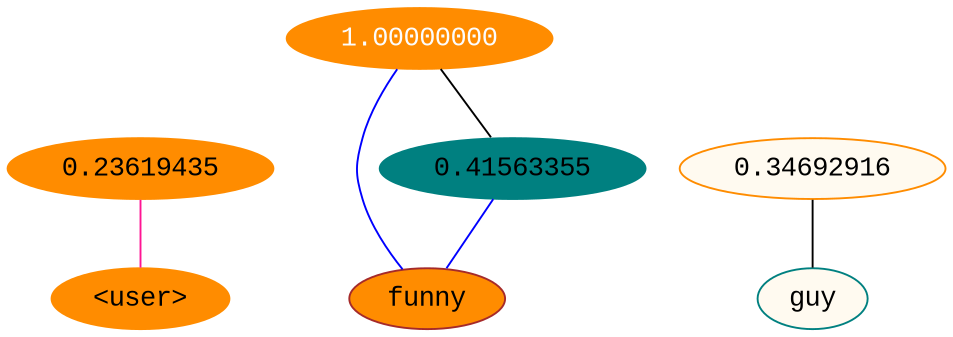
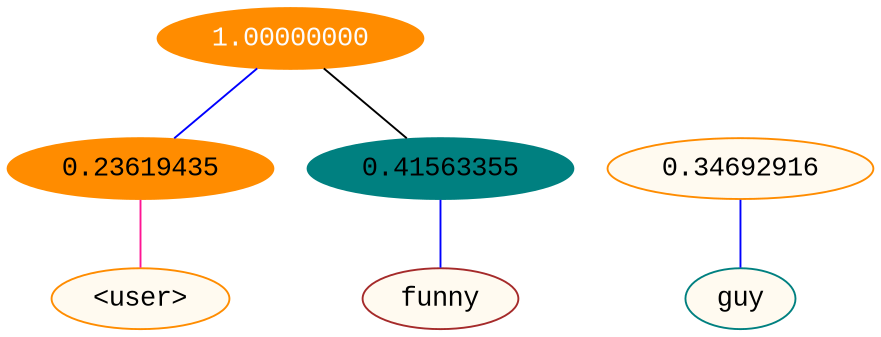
edge "1.00000000" -- "funny": now "1.00000000" -- "0.23619435"
edge "0.34692916" -- "guy": color black -> blue
node "<user>": fillcolor darkorange -> floralwhite
node "funny": fillcolor darkorange -> floralwhite
